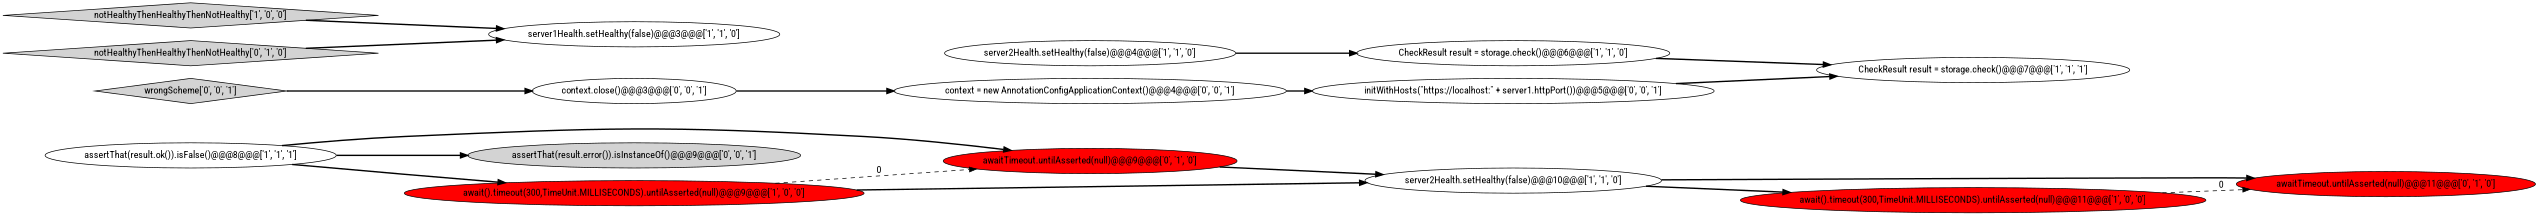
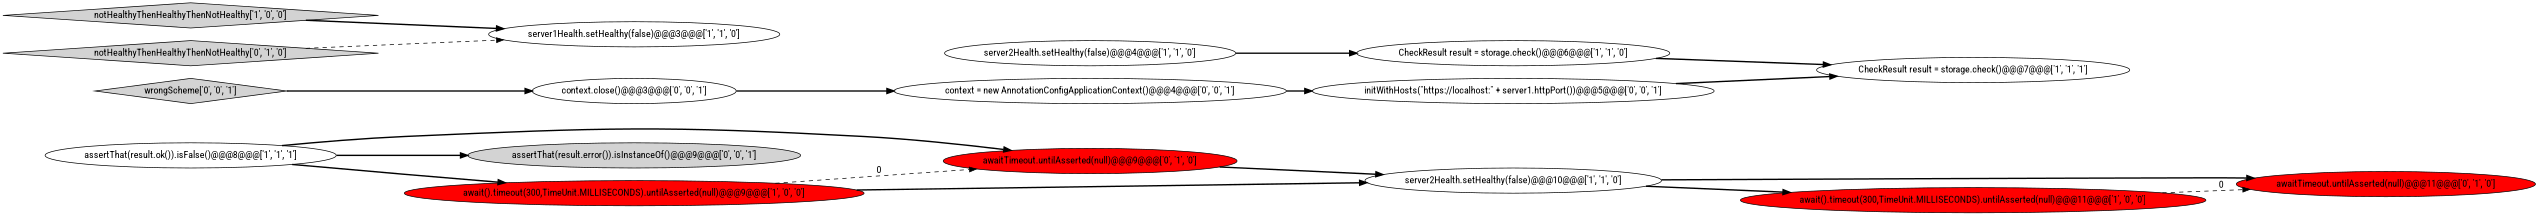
edge "notHealthyThenHealthyThenNotHealthy['0', '1', '0']" -> "server1Health.setHealthy(false)@@@3@@@['1', '1', '0']": style bold -> dashed
